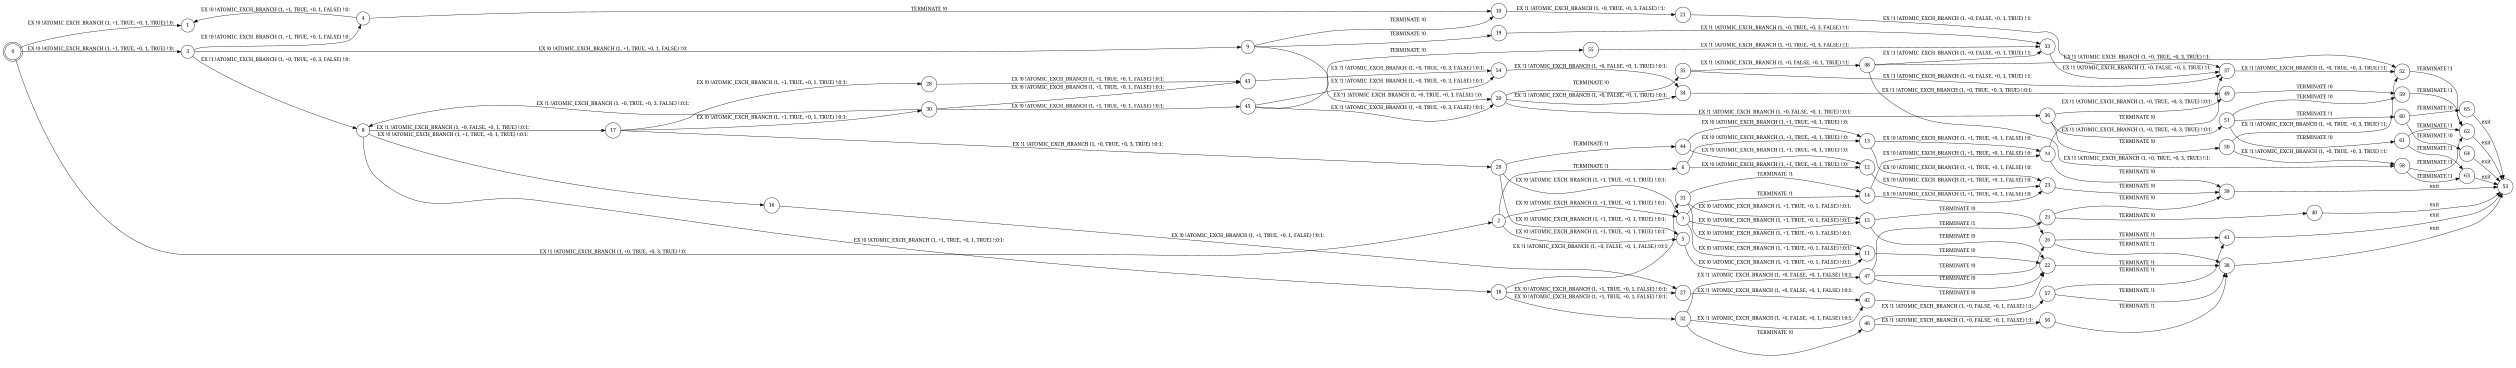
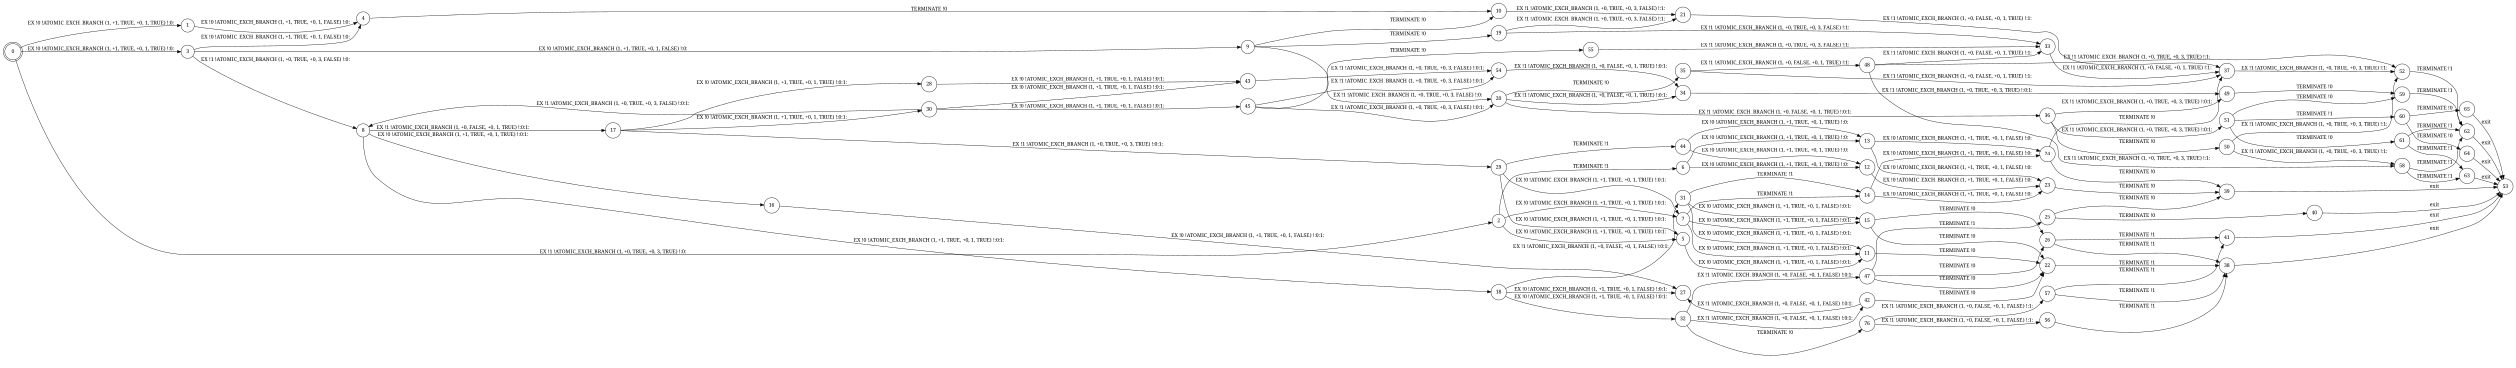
edge "4" -> "1": reversed
edge "19" -> "21": added, label "EX !1 !ATOMIC_EXCH_BRANCH (1, +0, TRUE, +0, 3, FALSE) !:1:"
edge "27" -> "42": reversed
node "46": label "46" -> "76"
